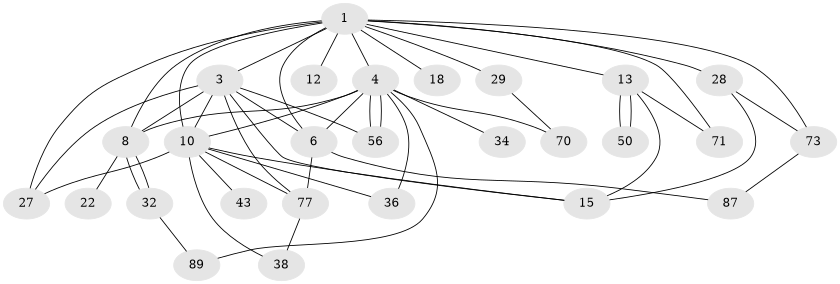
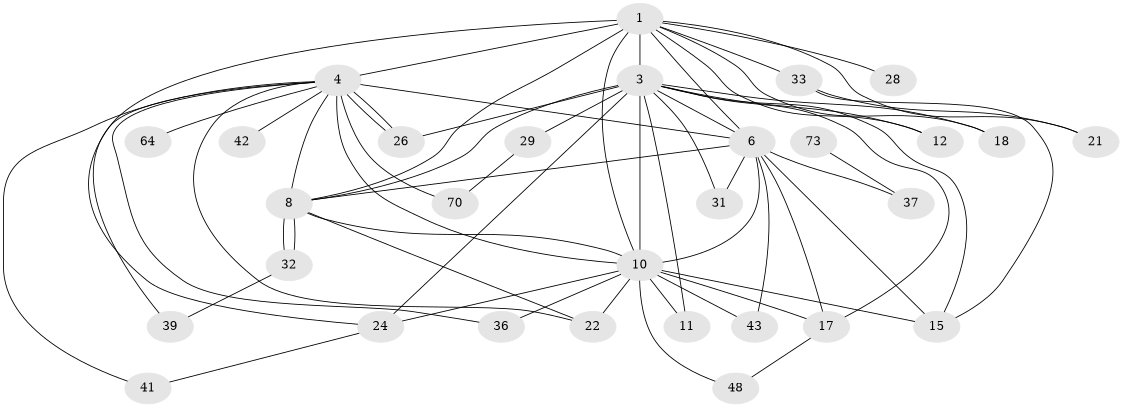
edge "1" -- "73": removed
edge "1" -- "29": now "3" -- "29"
node "13": label "13" -> "33"
edge "3" -- "18": added
edge "3" -- "12": added
edge "28" -- "73": removed
node "42": added
node "56": label "56" -> "26"
node "34": label "34" -> "64"
node "50": removed
node "71": label "71" -> "21"
edge "6" -- "8": added
edge "28" -- "15": now "6" -- "15"
node "27": label "27" -> "24"
node "77": label "77" -> "17"
node "31": added
node "87": label "87" -> "37"
edge "6" -- "10": added
edge "8" -- "10": added
edge "6" -- "43": added
node "89": label "89" -> "39"
node "38": label "38" -> "48"
edge "4" -- "22": added
edge "10" -- "22": added
node "11": added
node "41": added
